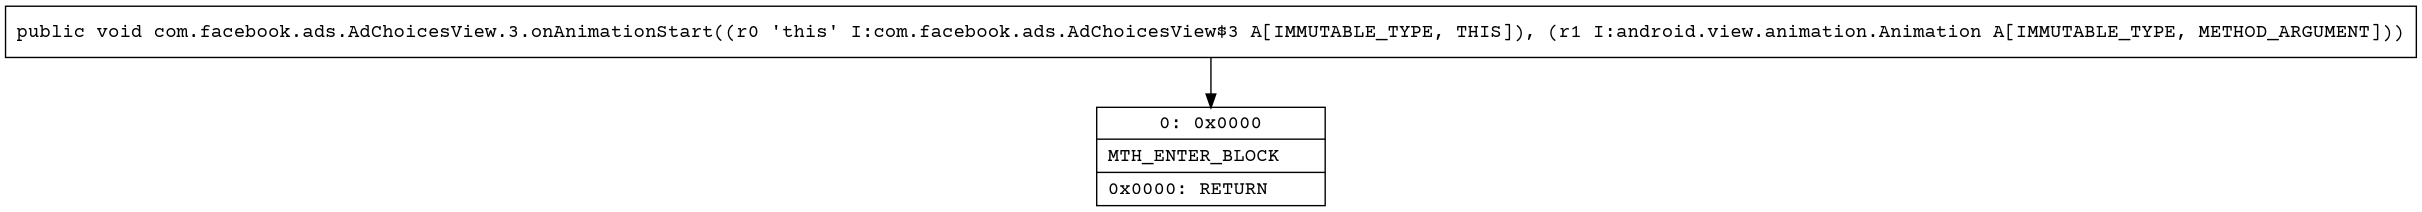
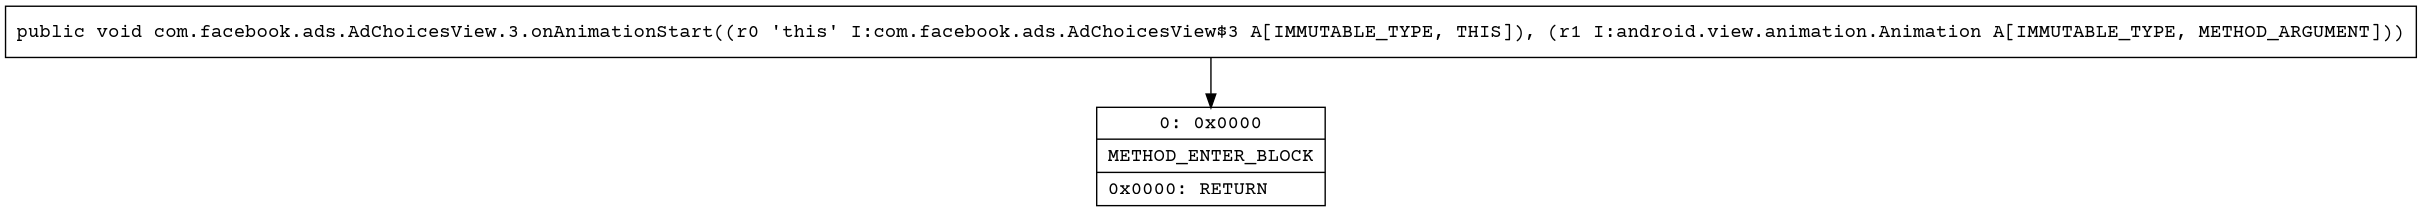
node "0: 0x0000": text "MTH_ENTER_BLOCK" -> "METHOD_ENTER_BLOCK"
